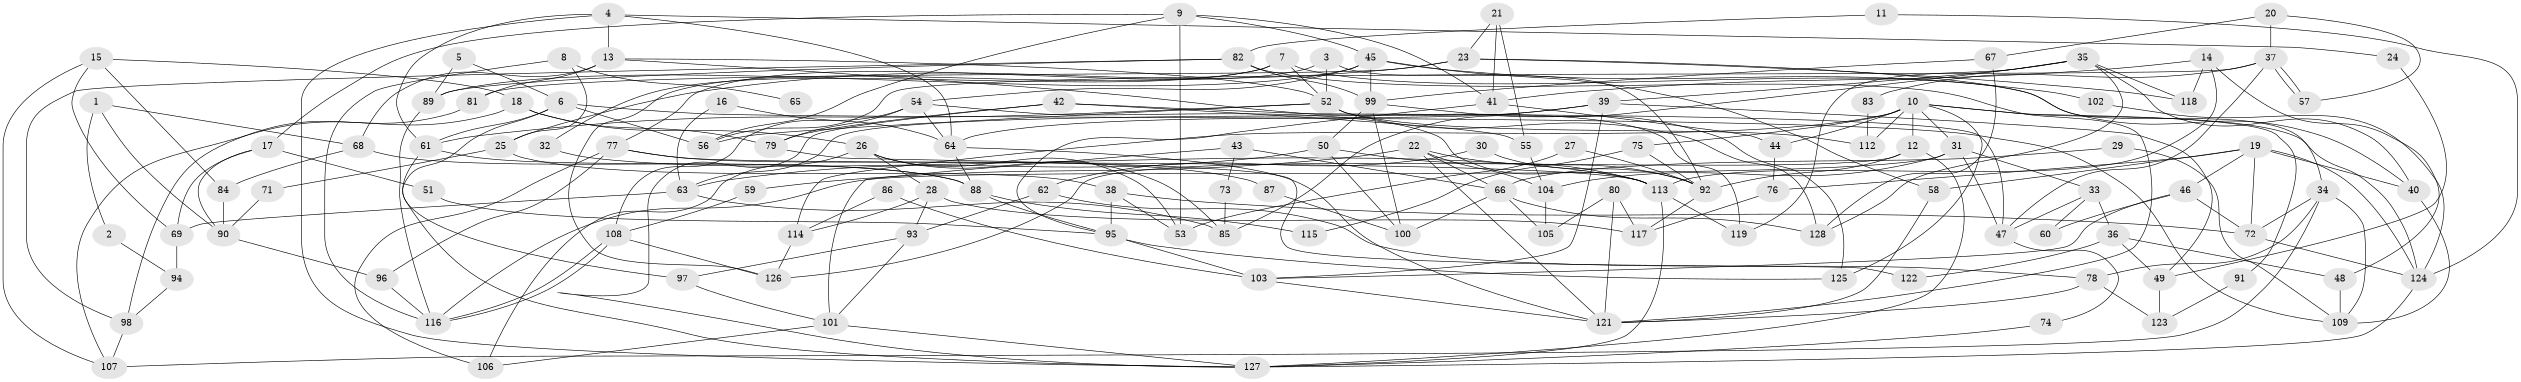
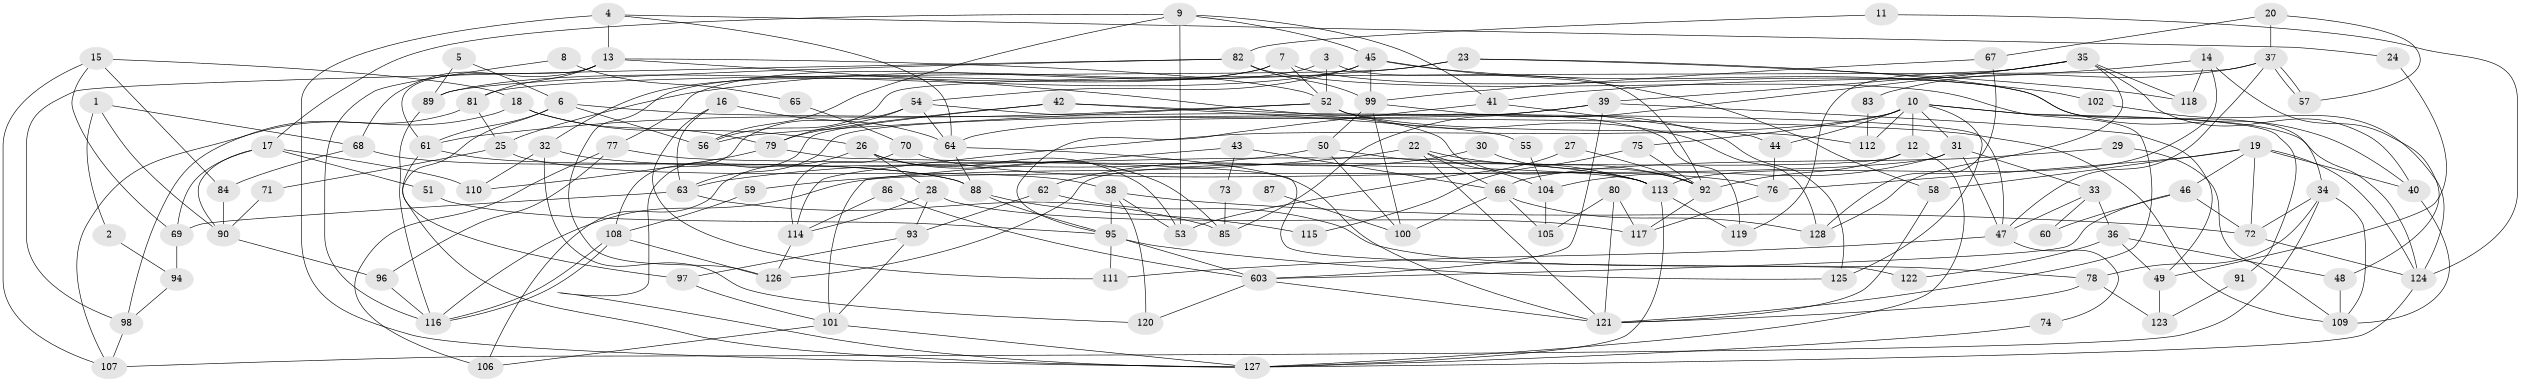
node "21": removed
edge "4" -- "61": now "13" -- "61"
edge "8" -- "25": now "81" -- "25"
node "70": added
edge "77" -- "87": removed
node "110": added
node "111": added
node "103": label "103" -> "603"
node "120": added
